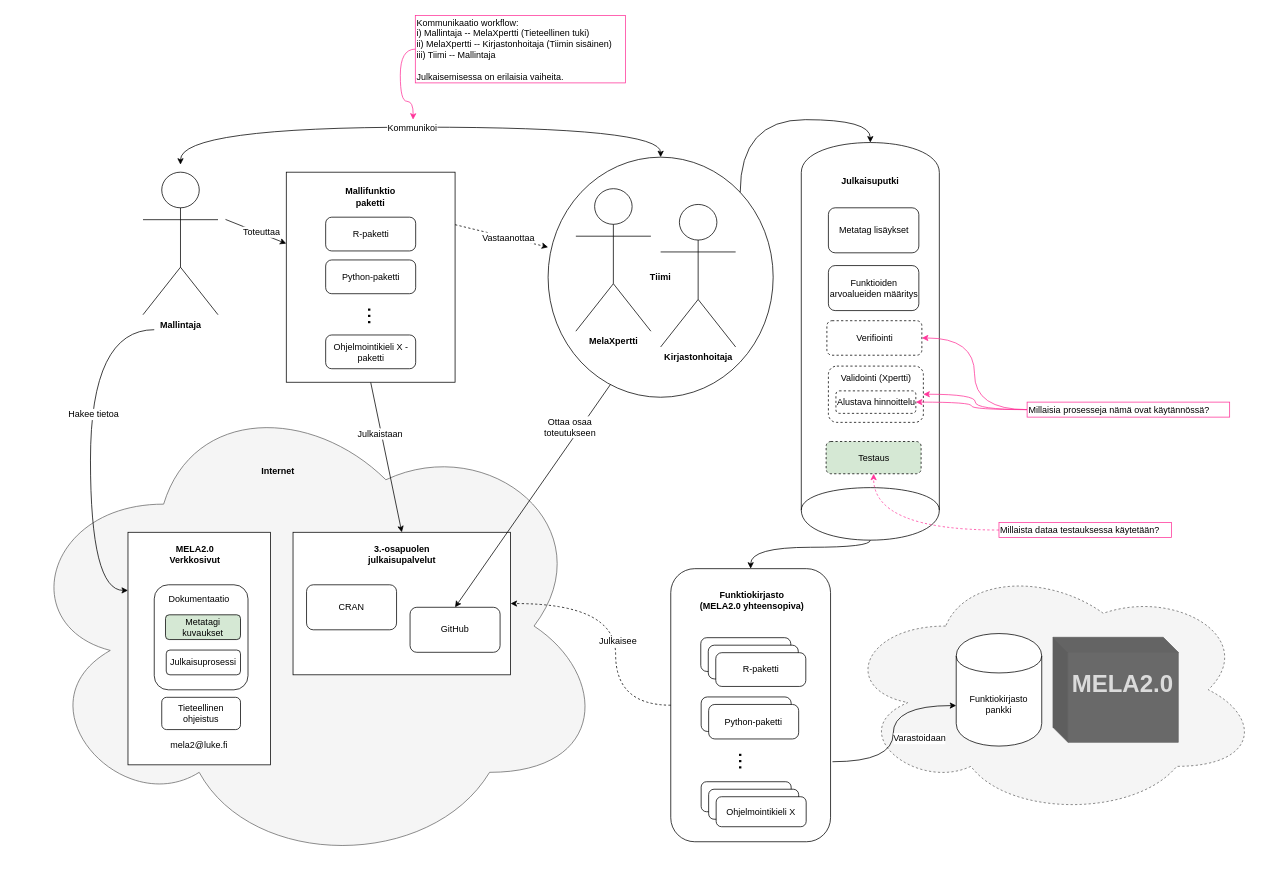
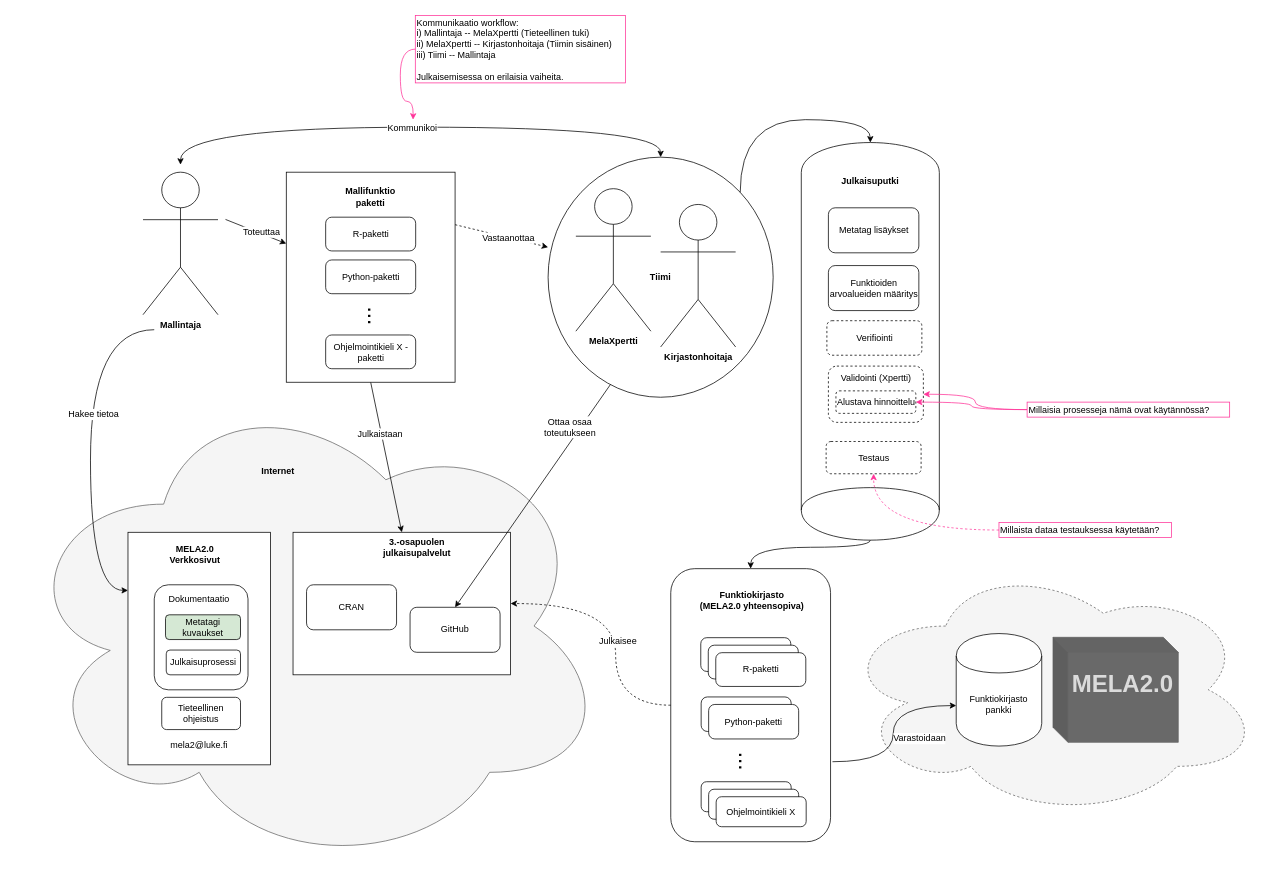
edge "Millaisia prosesseja nämä ovat käytännössä?" -> "Verifiointi": removed
node "Testaus": fillcolor #d5e8d4 -> #ffffff
node "3.-osapuolen julkaisupalvelut": moved (402, 555) -> (417, 547)
